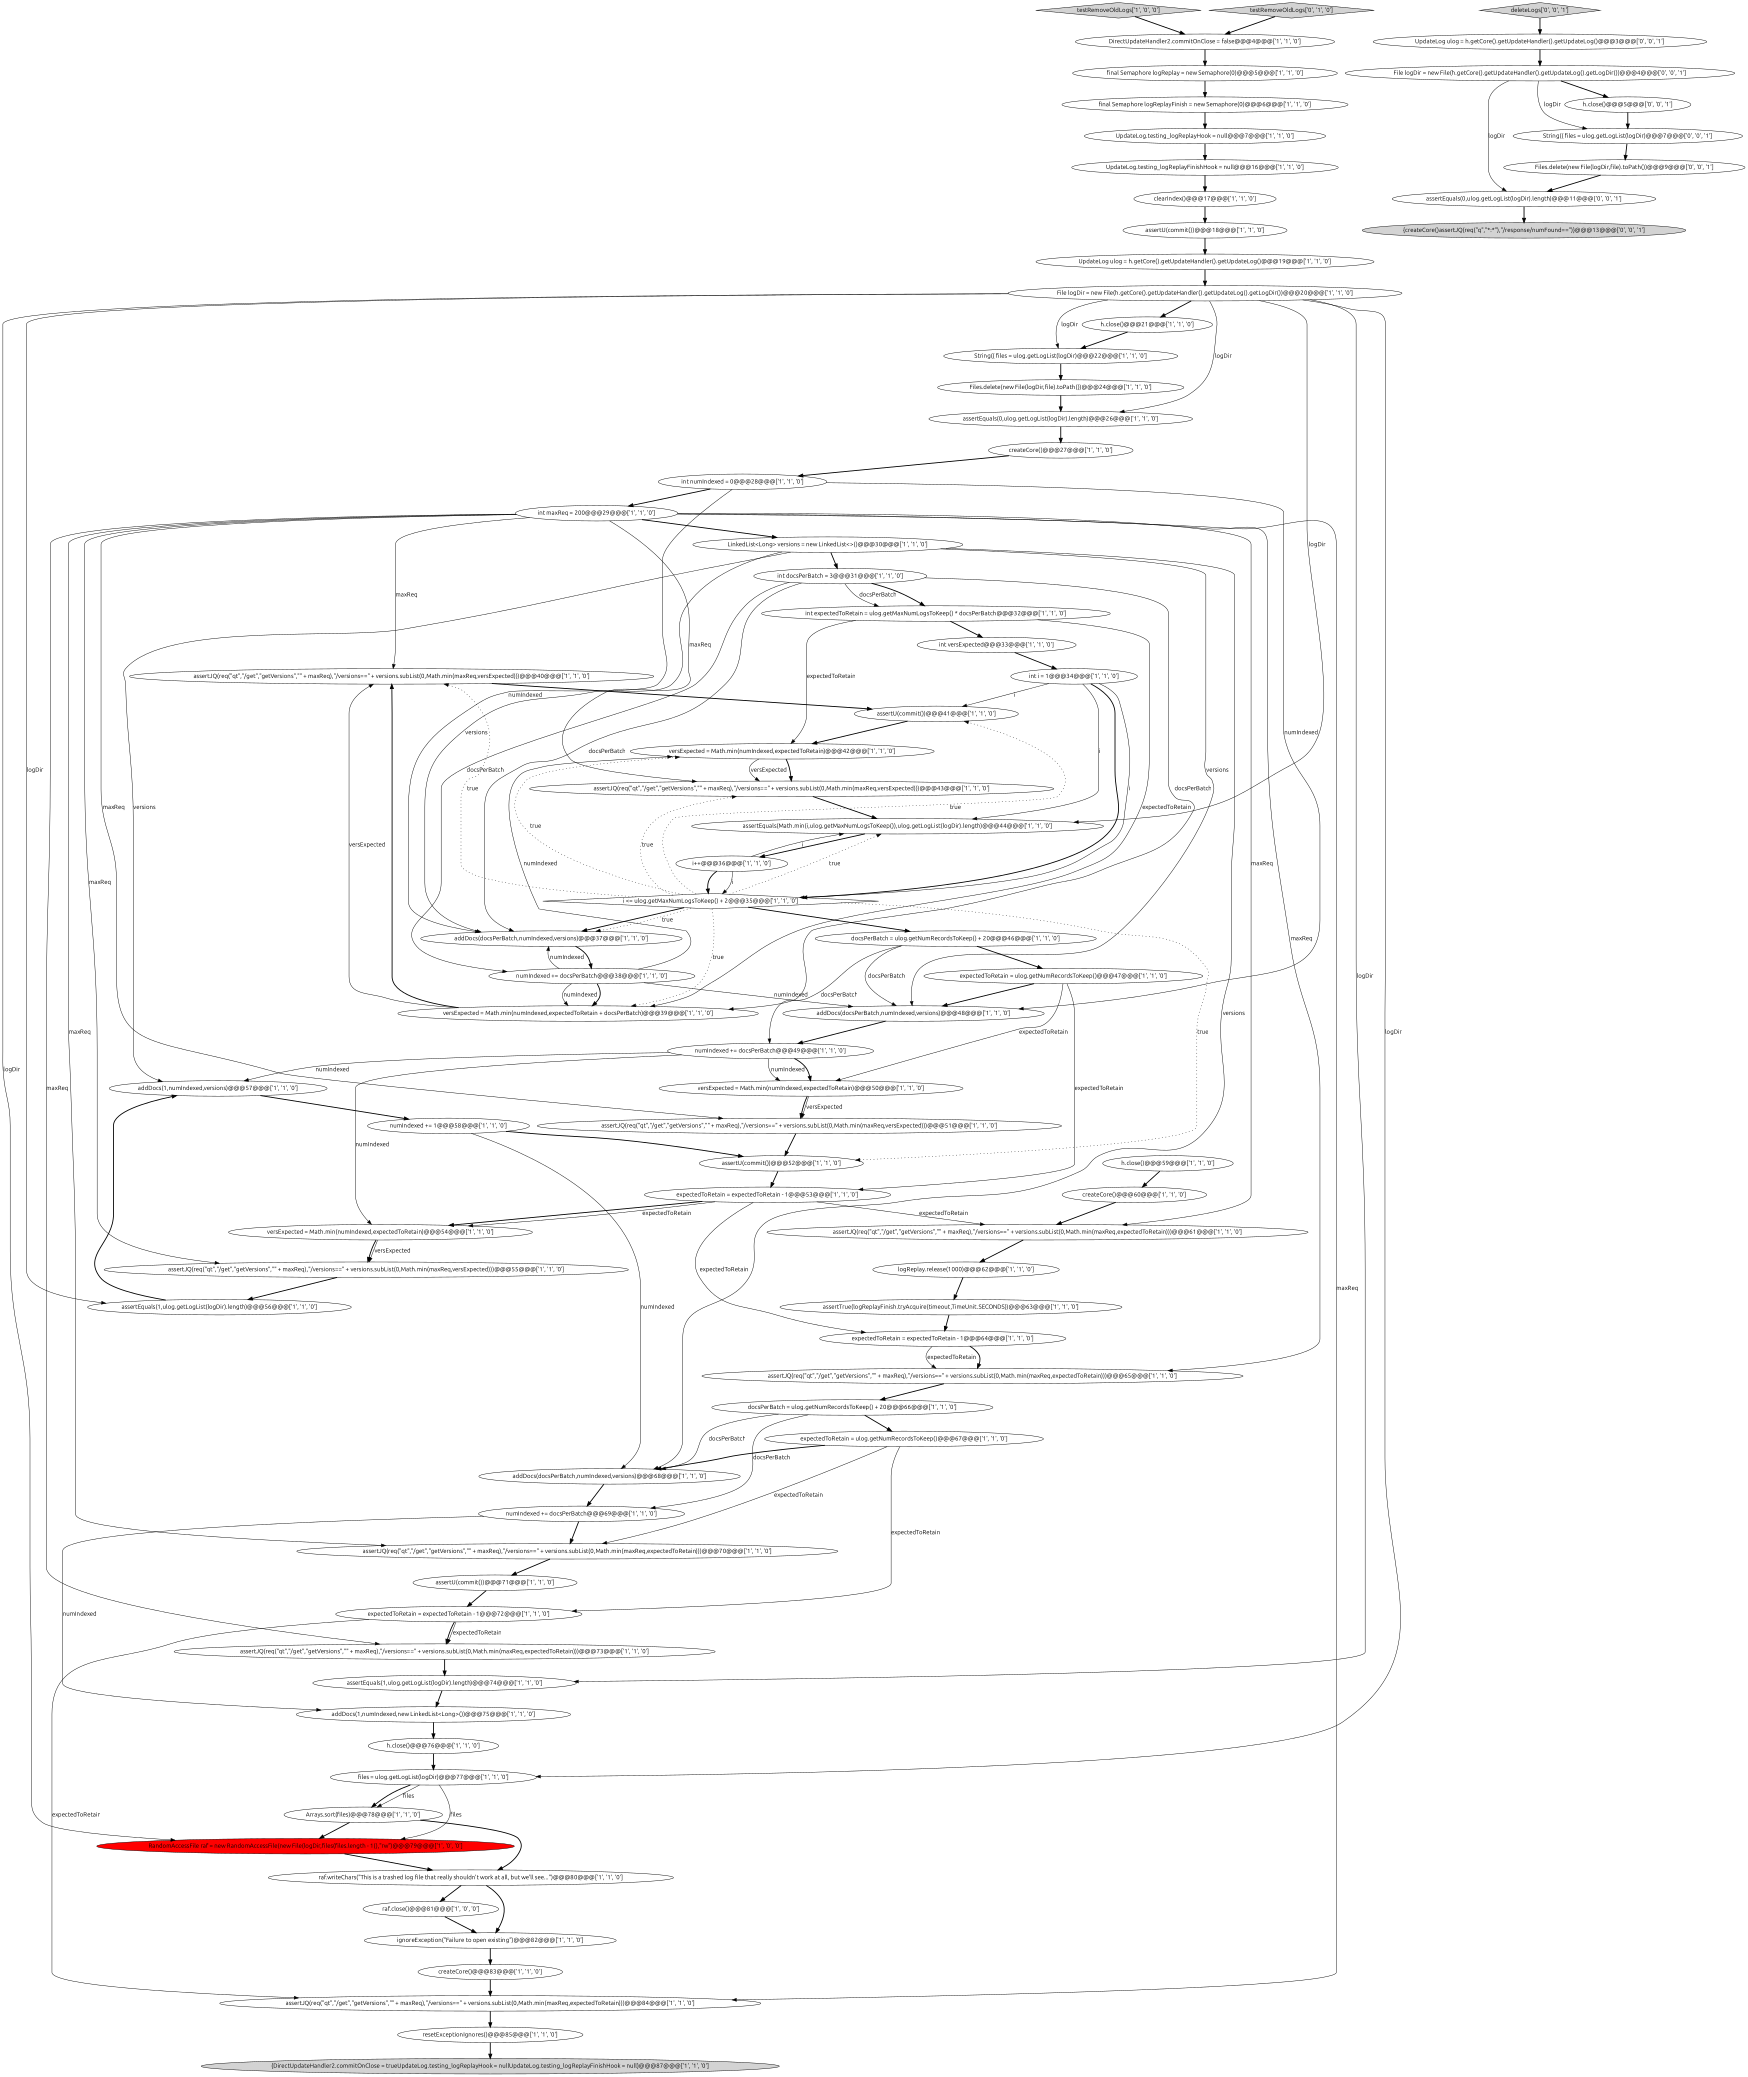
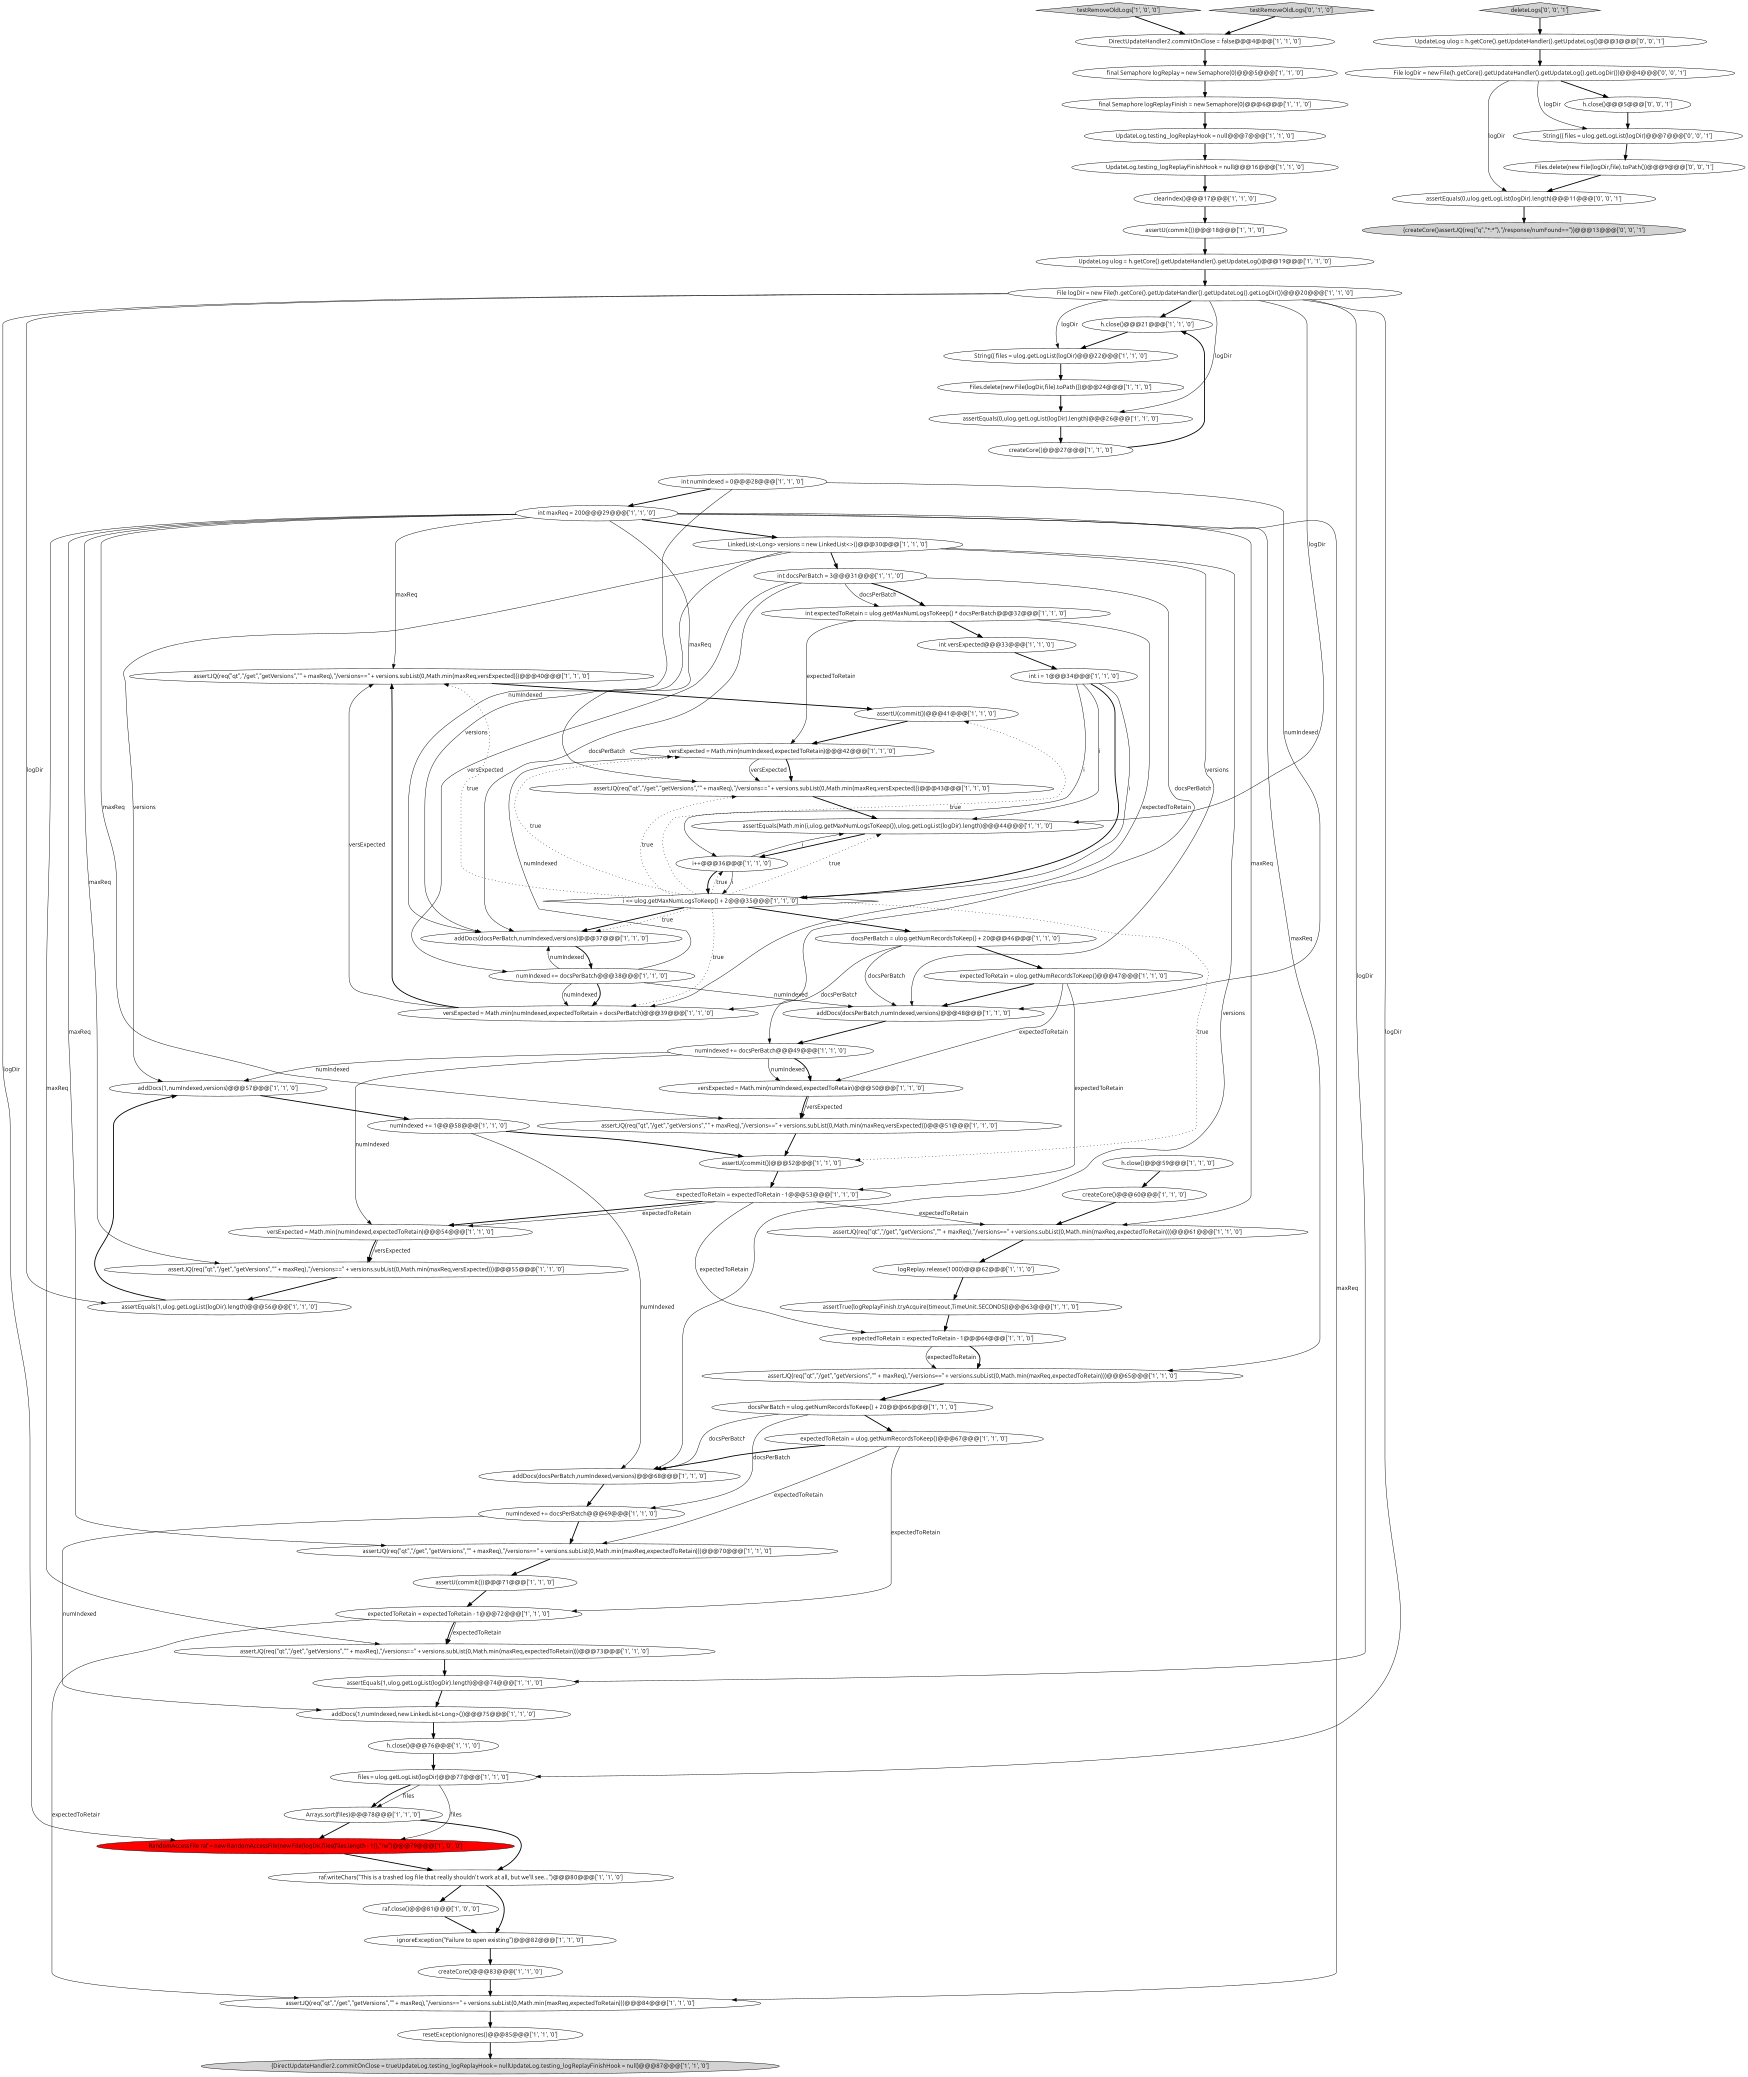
edge "createCore()@@@27@@@['1', '1', '0']" -> "int numIndexed = 0@@@28@@@['1', '1', '0']": now "createCore()@@@27@@@['1', '1', '0']" -> "h.close()@@@21@@@['1', '1', '0']"
edge "int i = 1@@@34@@@['1', '1', '0']" -> "assertU(commit())@@@41@@@['1', '1', '0']": now "int i = 1@@@34@@@['1', '1', '0']" -> "i++@@@36@@@['1', '1', '0']"
edge "int docsPerBatch = 3@@@31@@@['1', '1', '0']" -> "numIndexed += docsPerBatch@@@38@@@['1', '1', '0']": label "docsPerBatch" -> "versExpected"
edge "i <= ulog.getMaxNumLogsToKeep() + 2@@@35@@@['1', '1', '0']" -> "i++@@@36@@@['1', '1', '0']": added, label "true"
